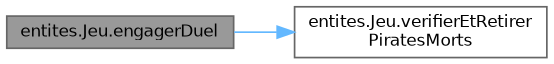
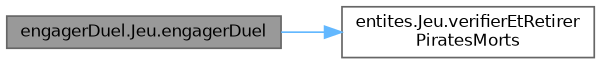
node "entites.Jeu.engagerDuel": label "entites.Jeu.engagerDuel" -> "engagerDuel.Jeu.engagerDuel"
